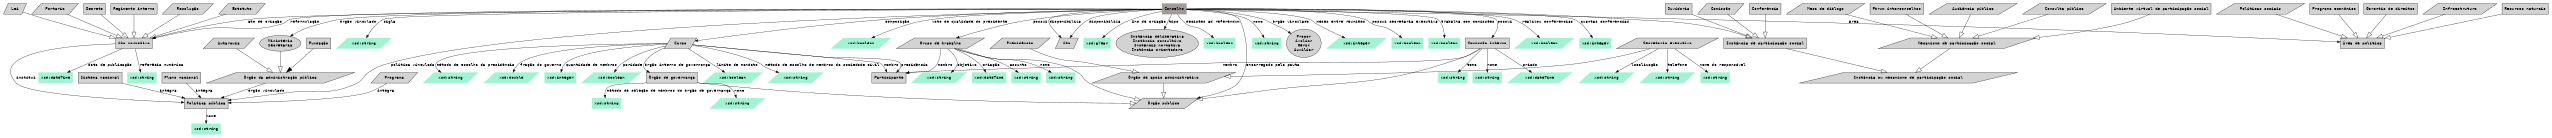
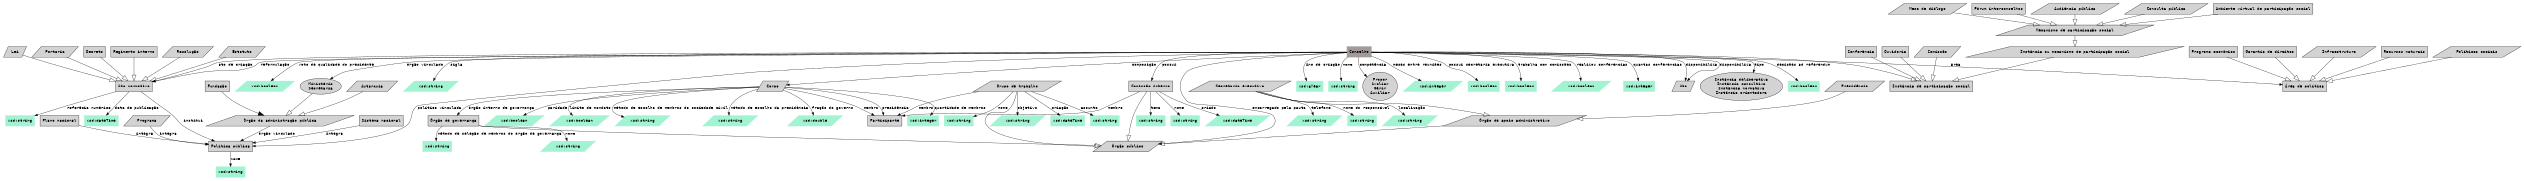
edge "Conselho" -> "Grupo de trabalho": removed, label "possui"
edge "Conselho" -> "Propor": label "órgão vinculado" -> "competência"
edge "Instância de participação social" -> "Instância ou mecanismo de participação social": reversed
